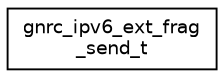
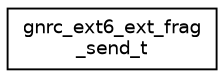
node "gnrc_ipv6_ext_frag _send_t": label "gnrc_ipv6_ext_frag _send_t" -> "gnrc_ext6_ext_frag _send_t"
